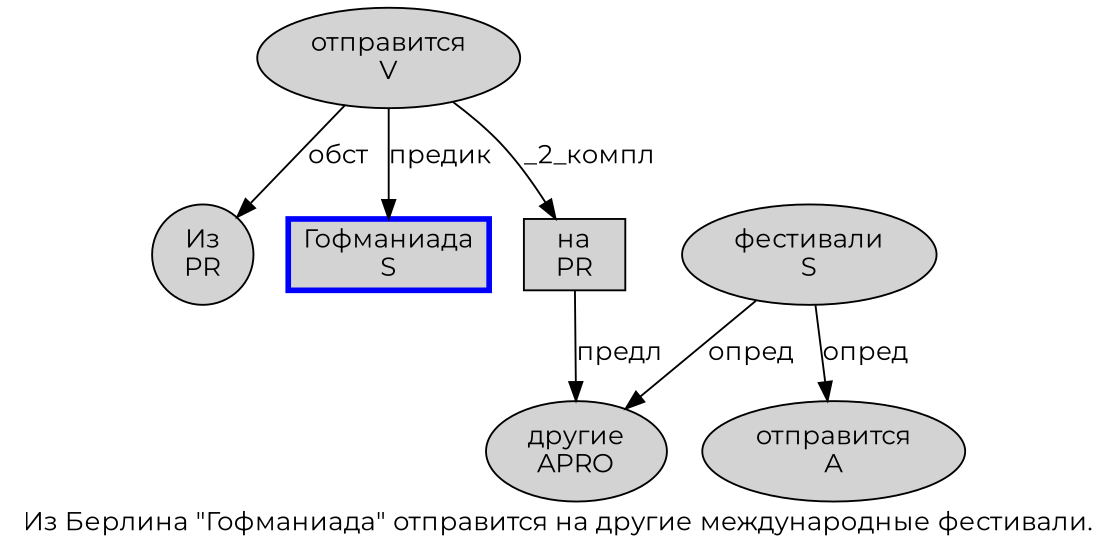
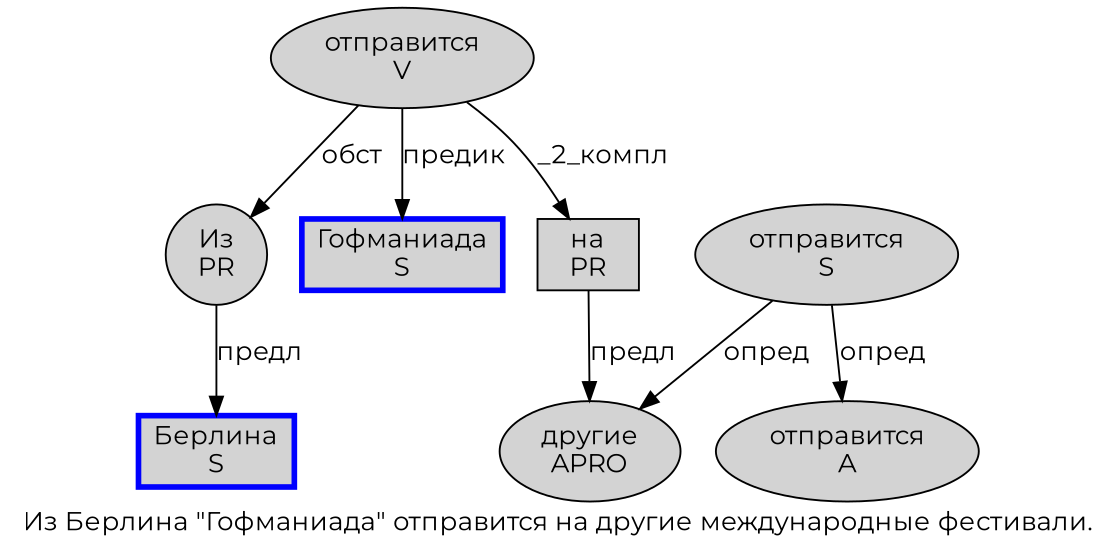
node "фестивали S": label "фестивали S" -> "отправится S"
node "Берлина S": added
